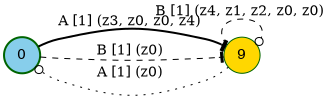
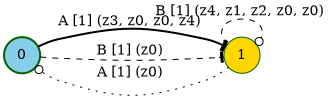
node "9": label "9" -> "1"
